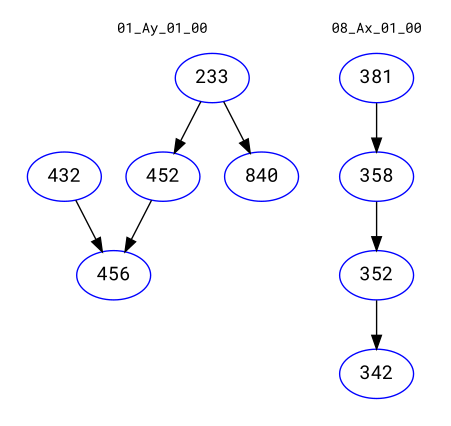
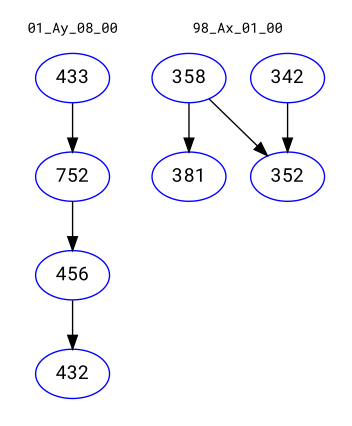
cluster "01_Ay_01_00": label "01_Ay_01_00" -> "01_Ay_08_00"
cluster "08_Ax_01_00": label "08_Ax_01_00" -> "98_Ax_01_00"
node "233": label "233" -> "433"
edge "381" -> "358": reversed
node "452": label "452" -> "752"
node "840": removed
edge "432" -> "456": reversed
edge "352" -> "342": reversed
